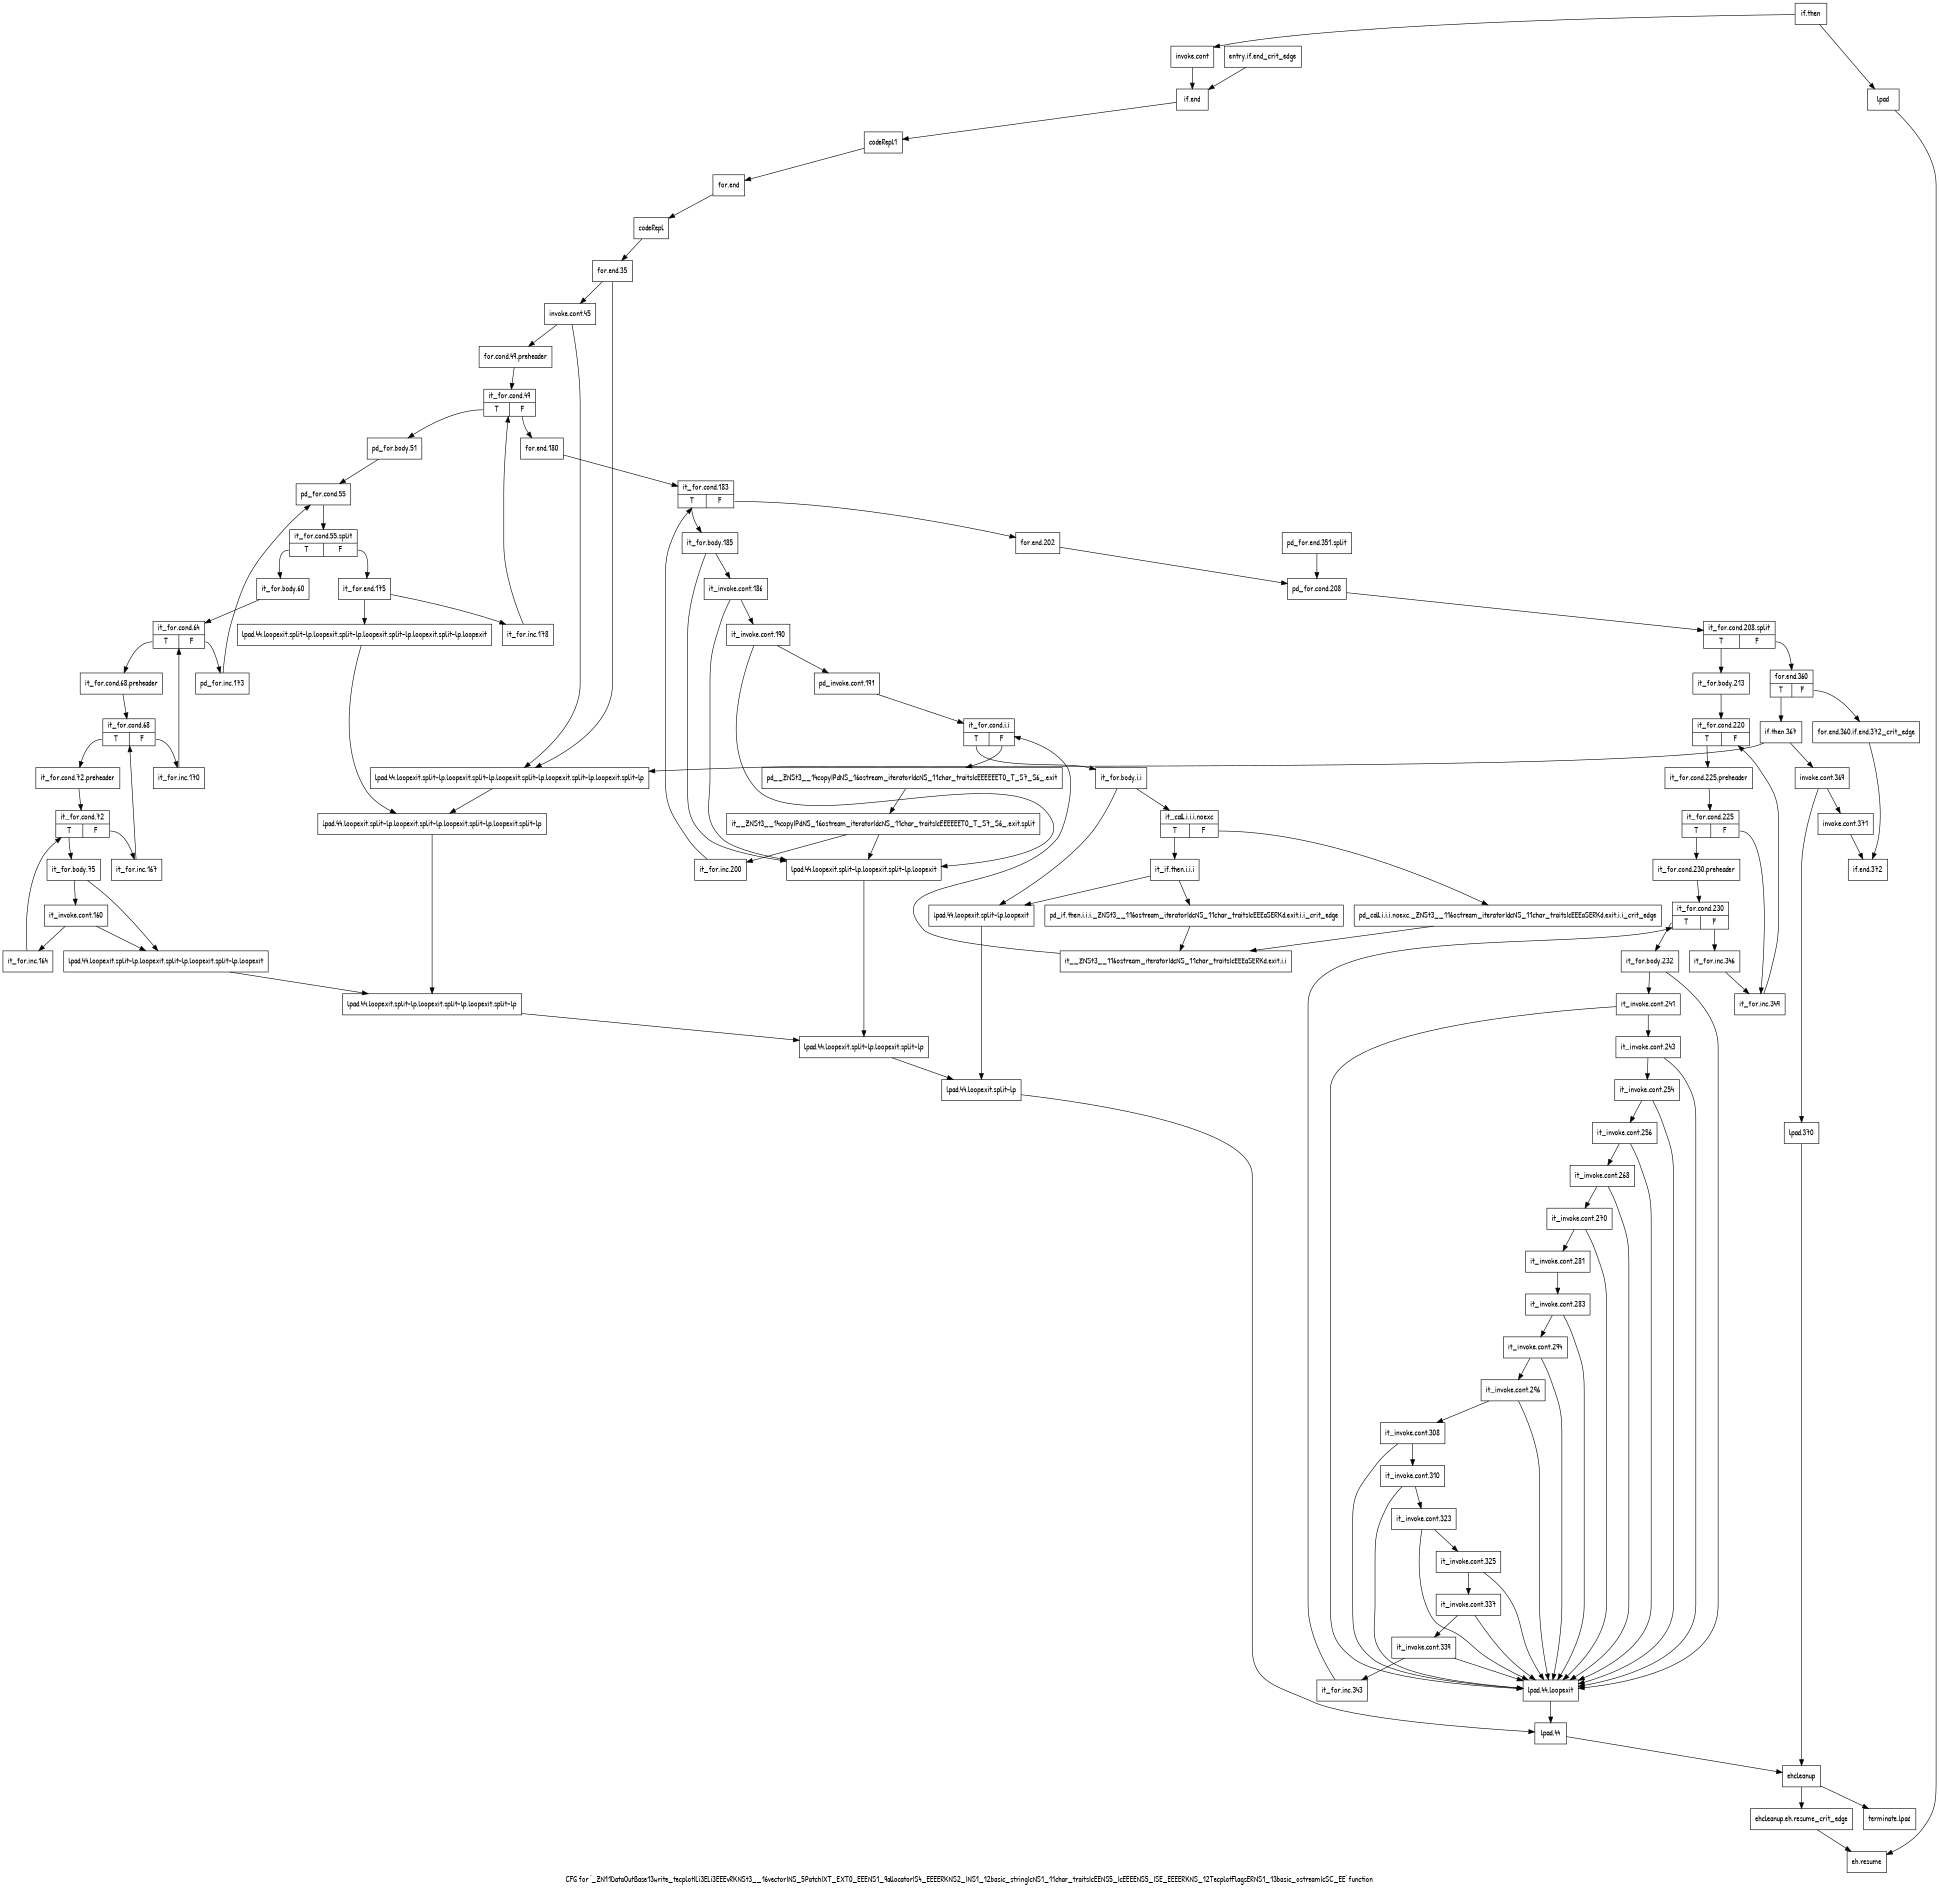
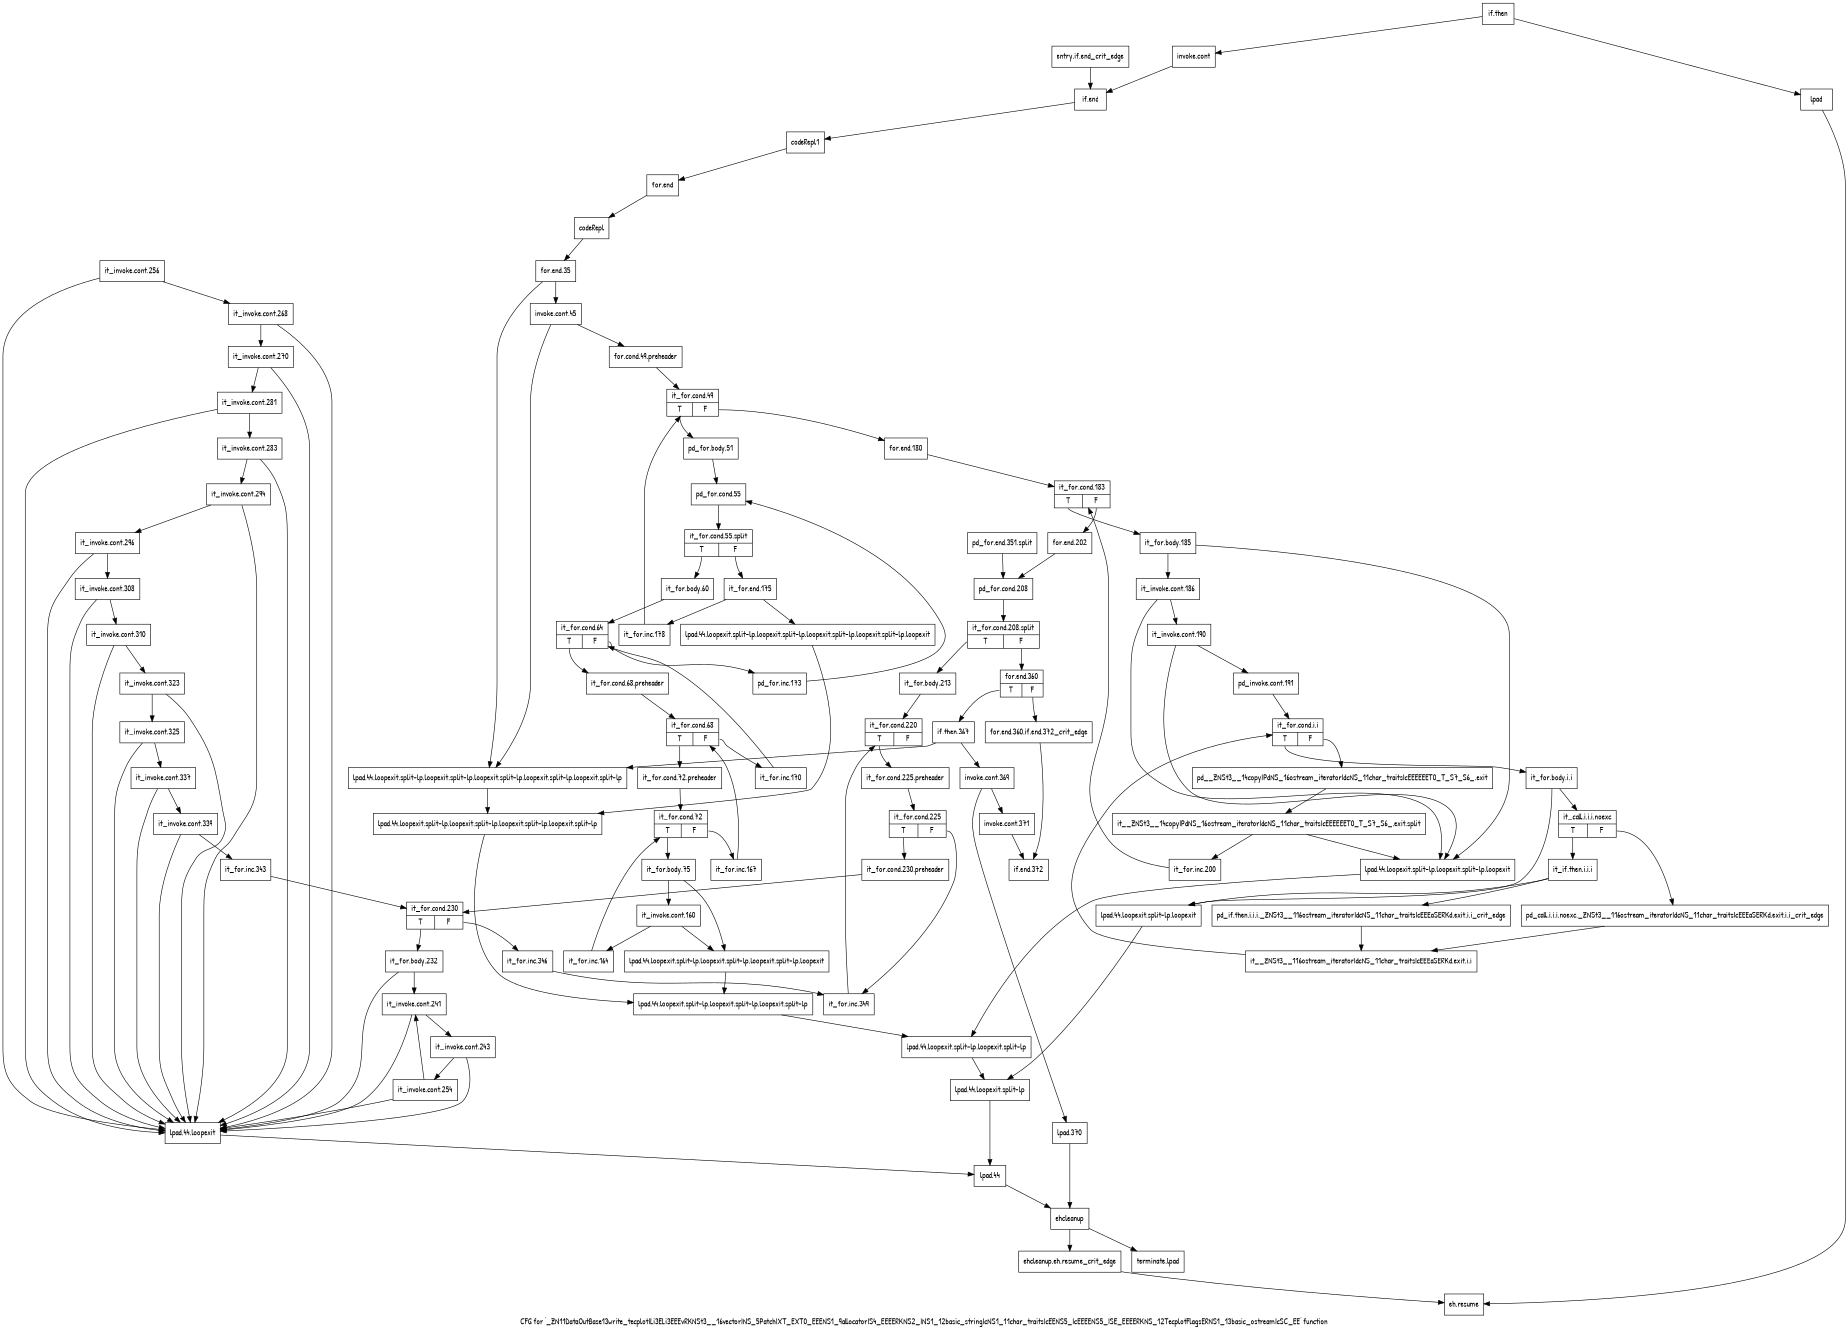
edge "it_invoke.cont.281" -> "lpad.44.loopexit": added
edge "it_invoke.cont.254" -> "it_invoke.cont.256": now "it_invoke.cont.254" -> "it_invoke.cont.241"
